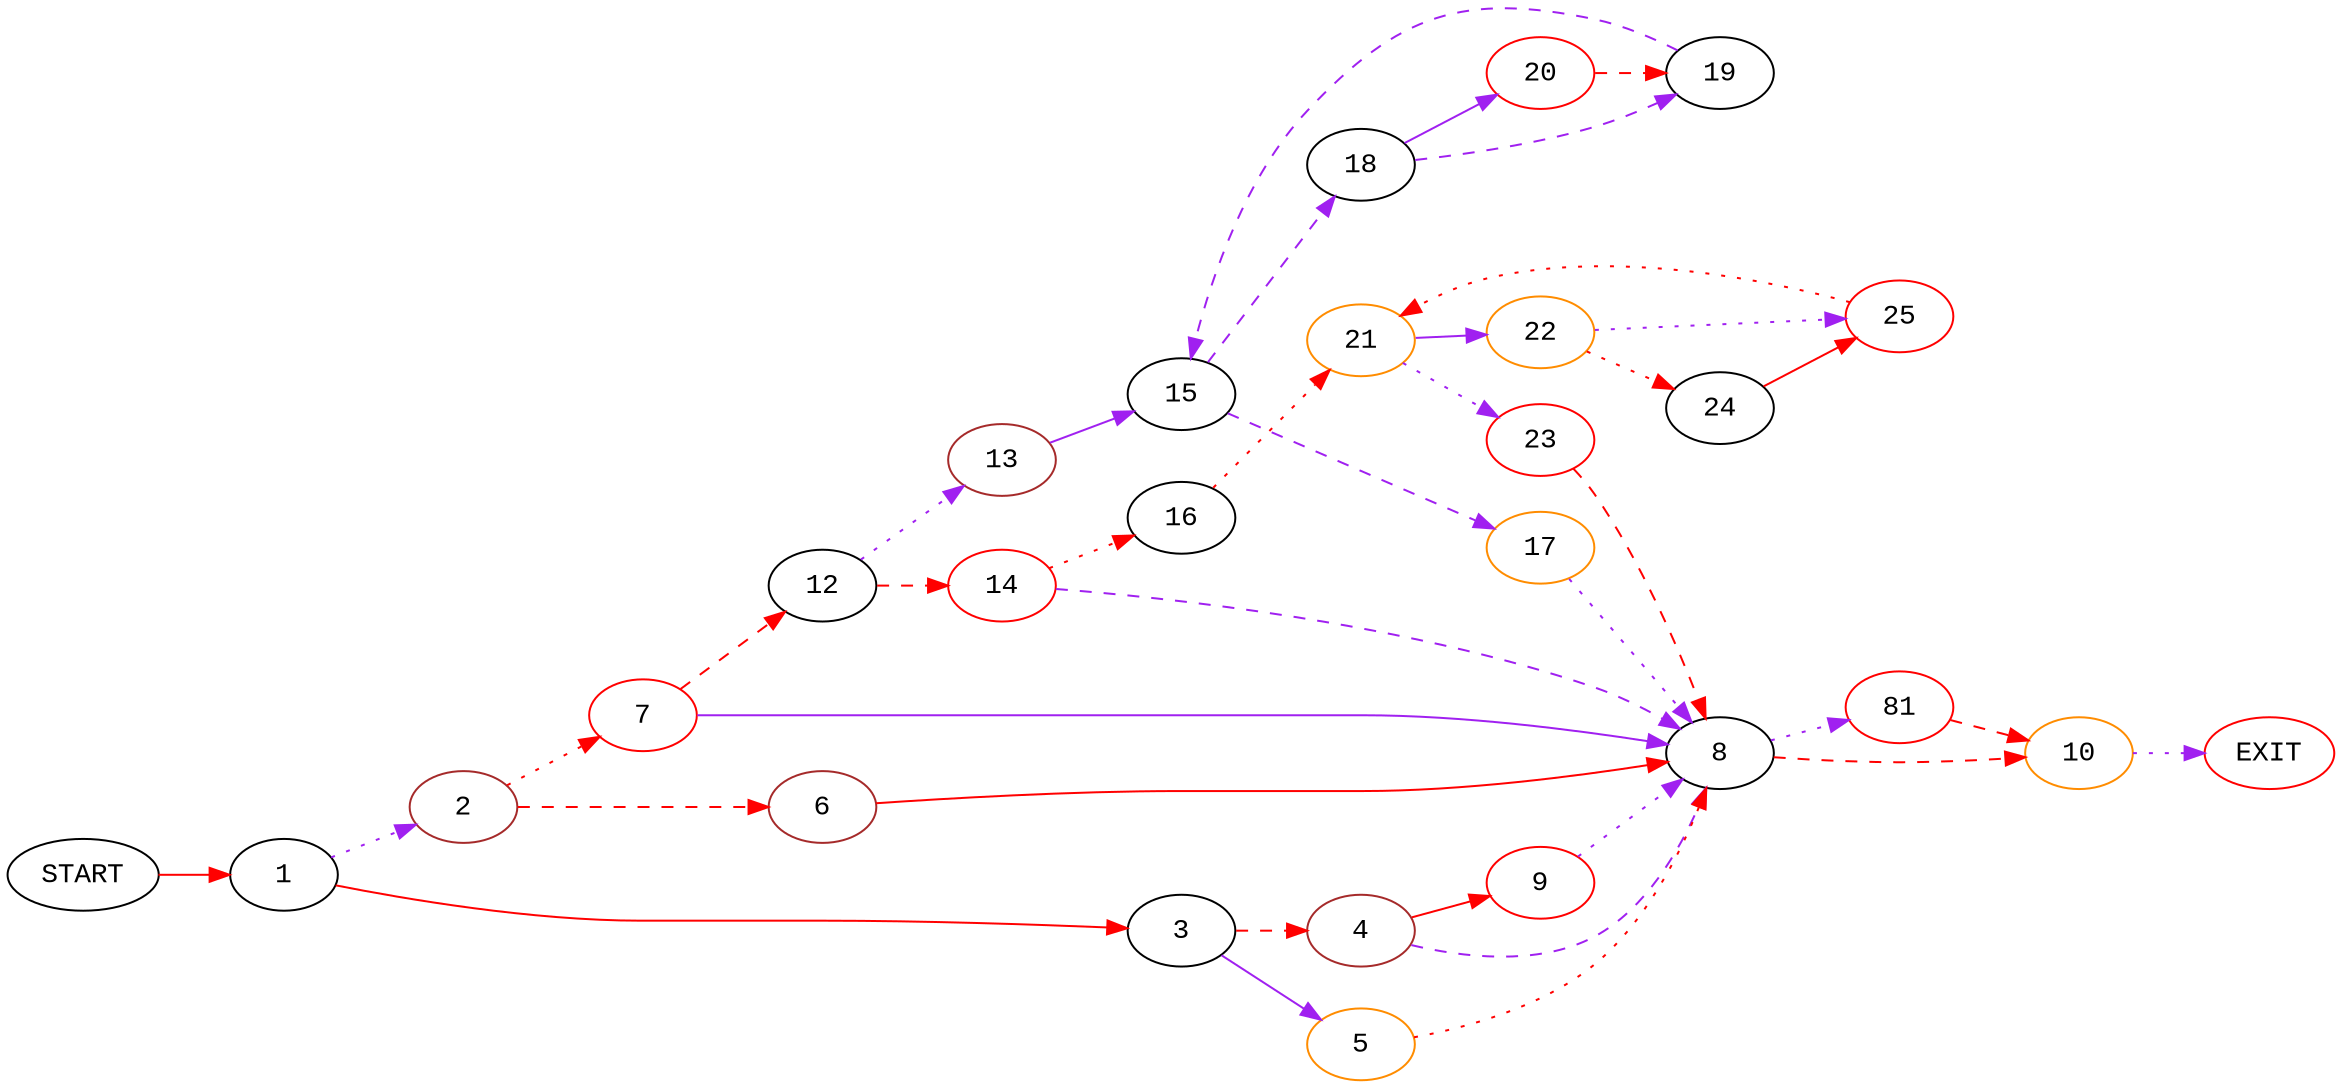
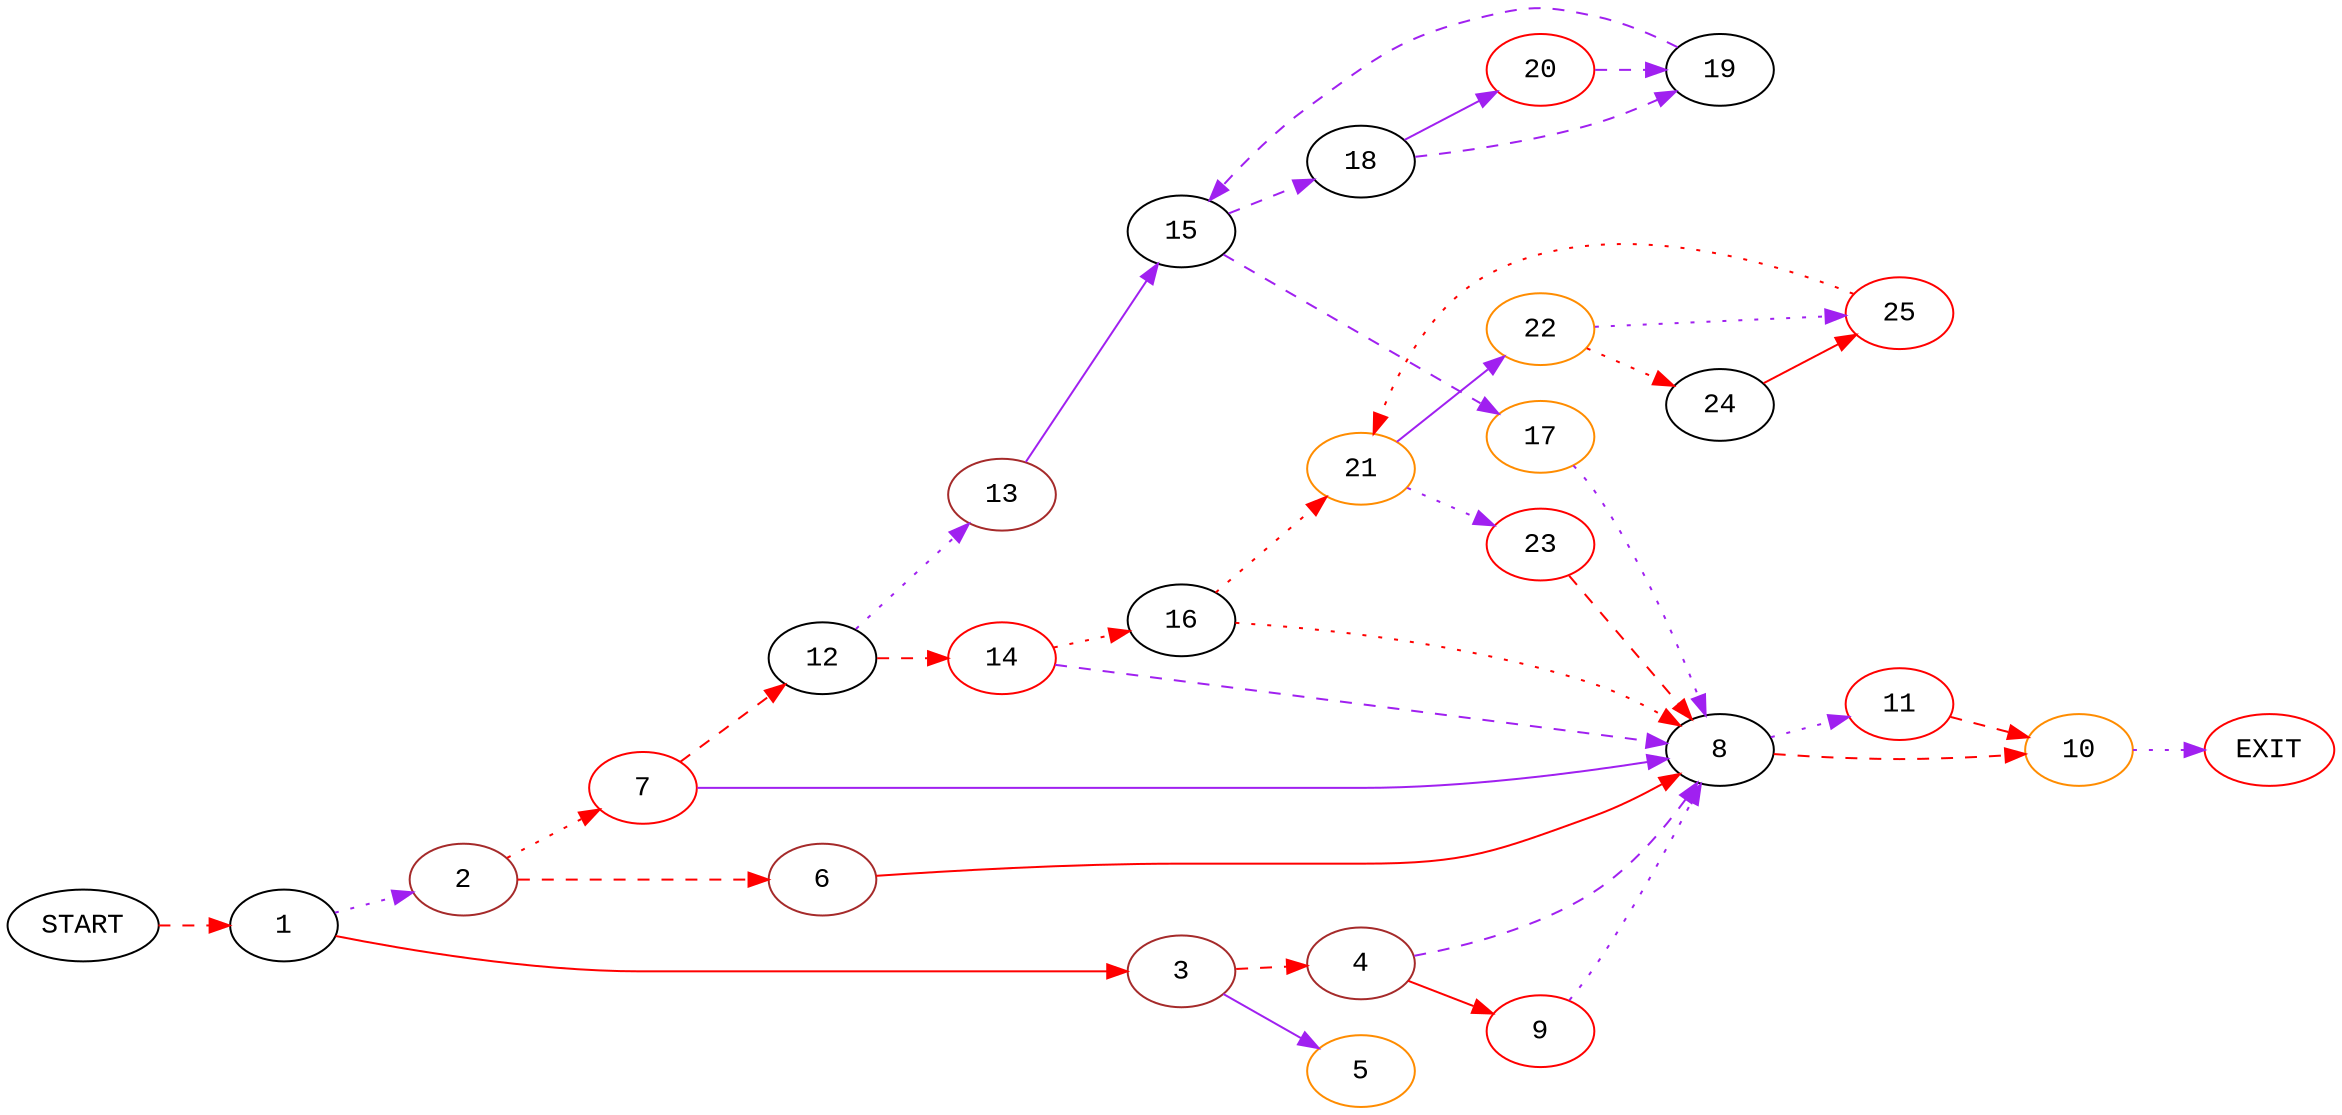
edge "20" -> "19": color red -> purple
node "81": label "81" -> "11"
edge "START" -> "1": style solid -> dashed
node "3": color black -> brown
edge "5" -> "8": now "16" -> "8"
